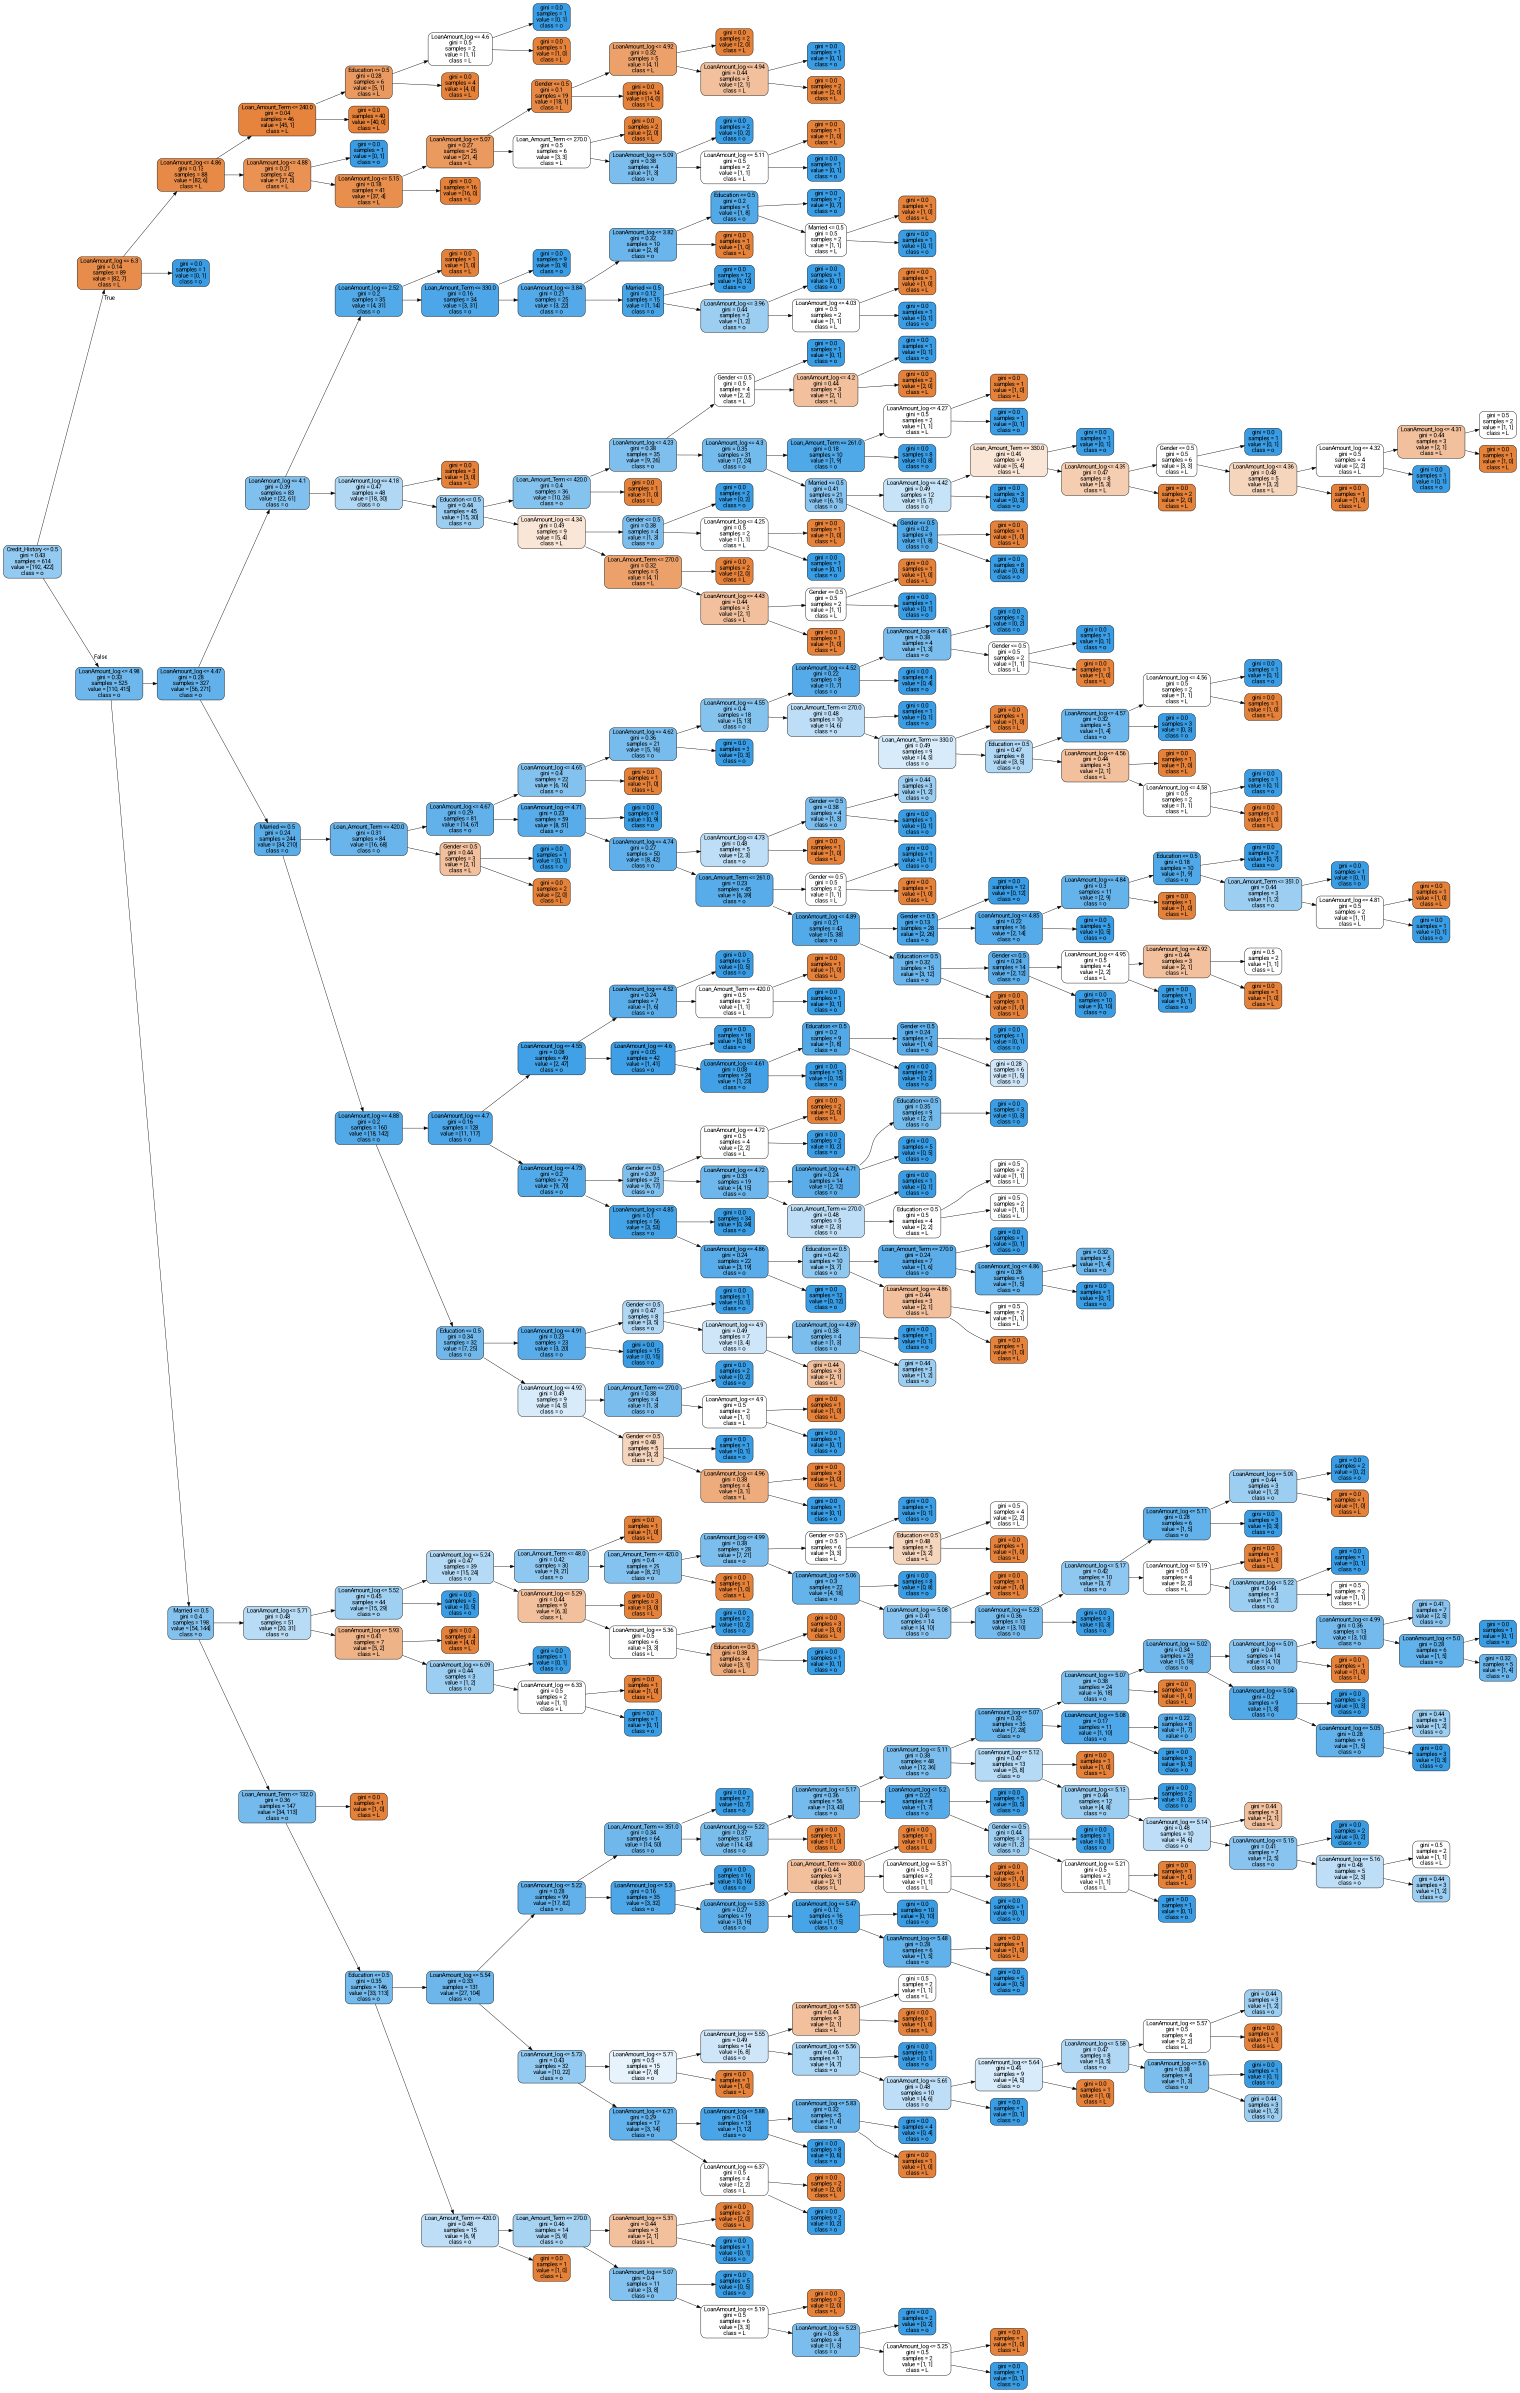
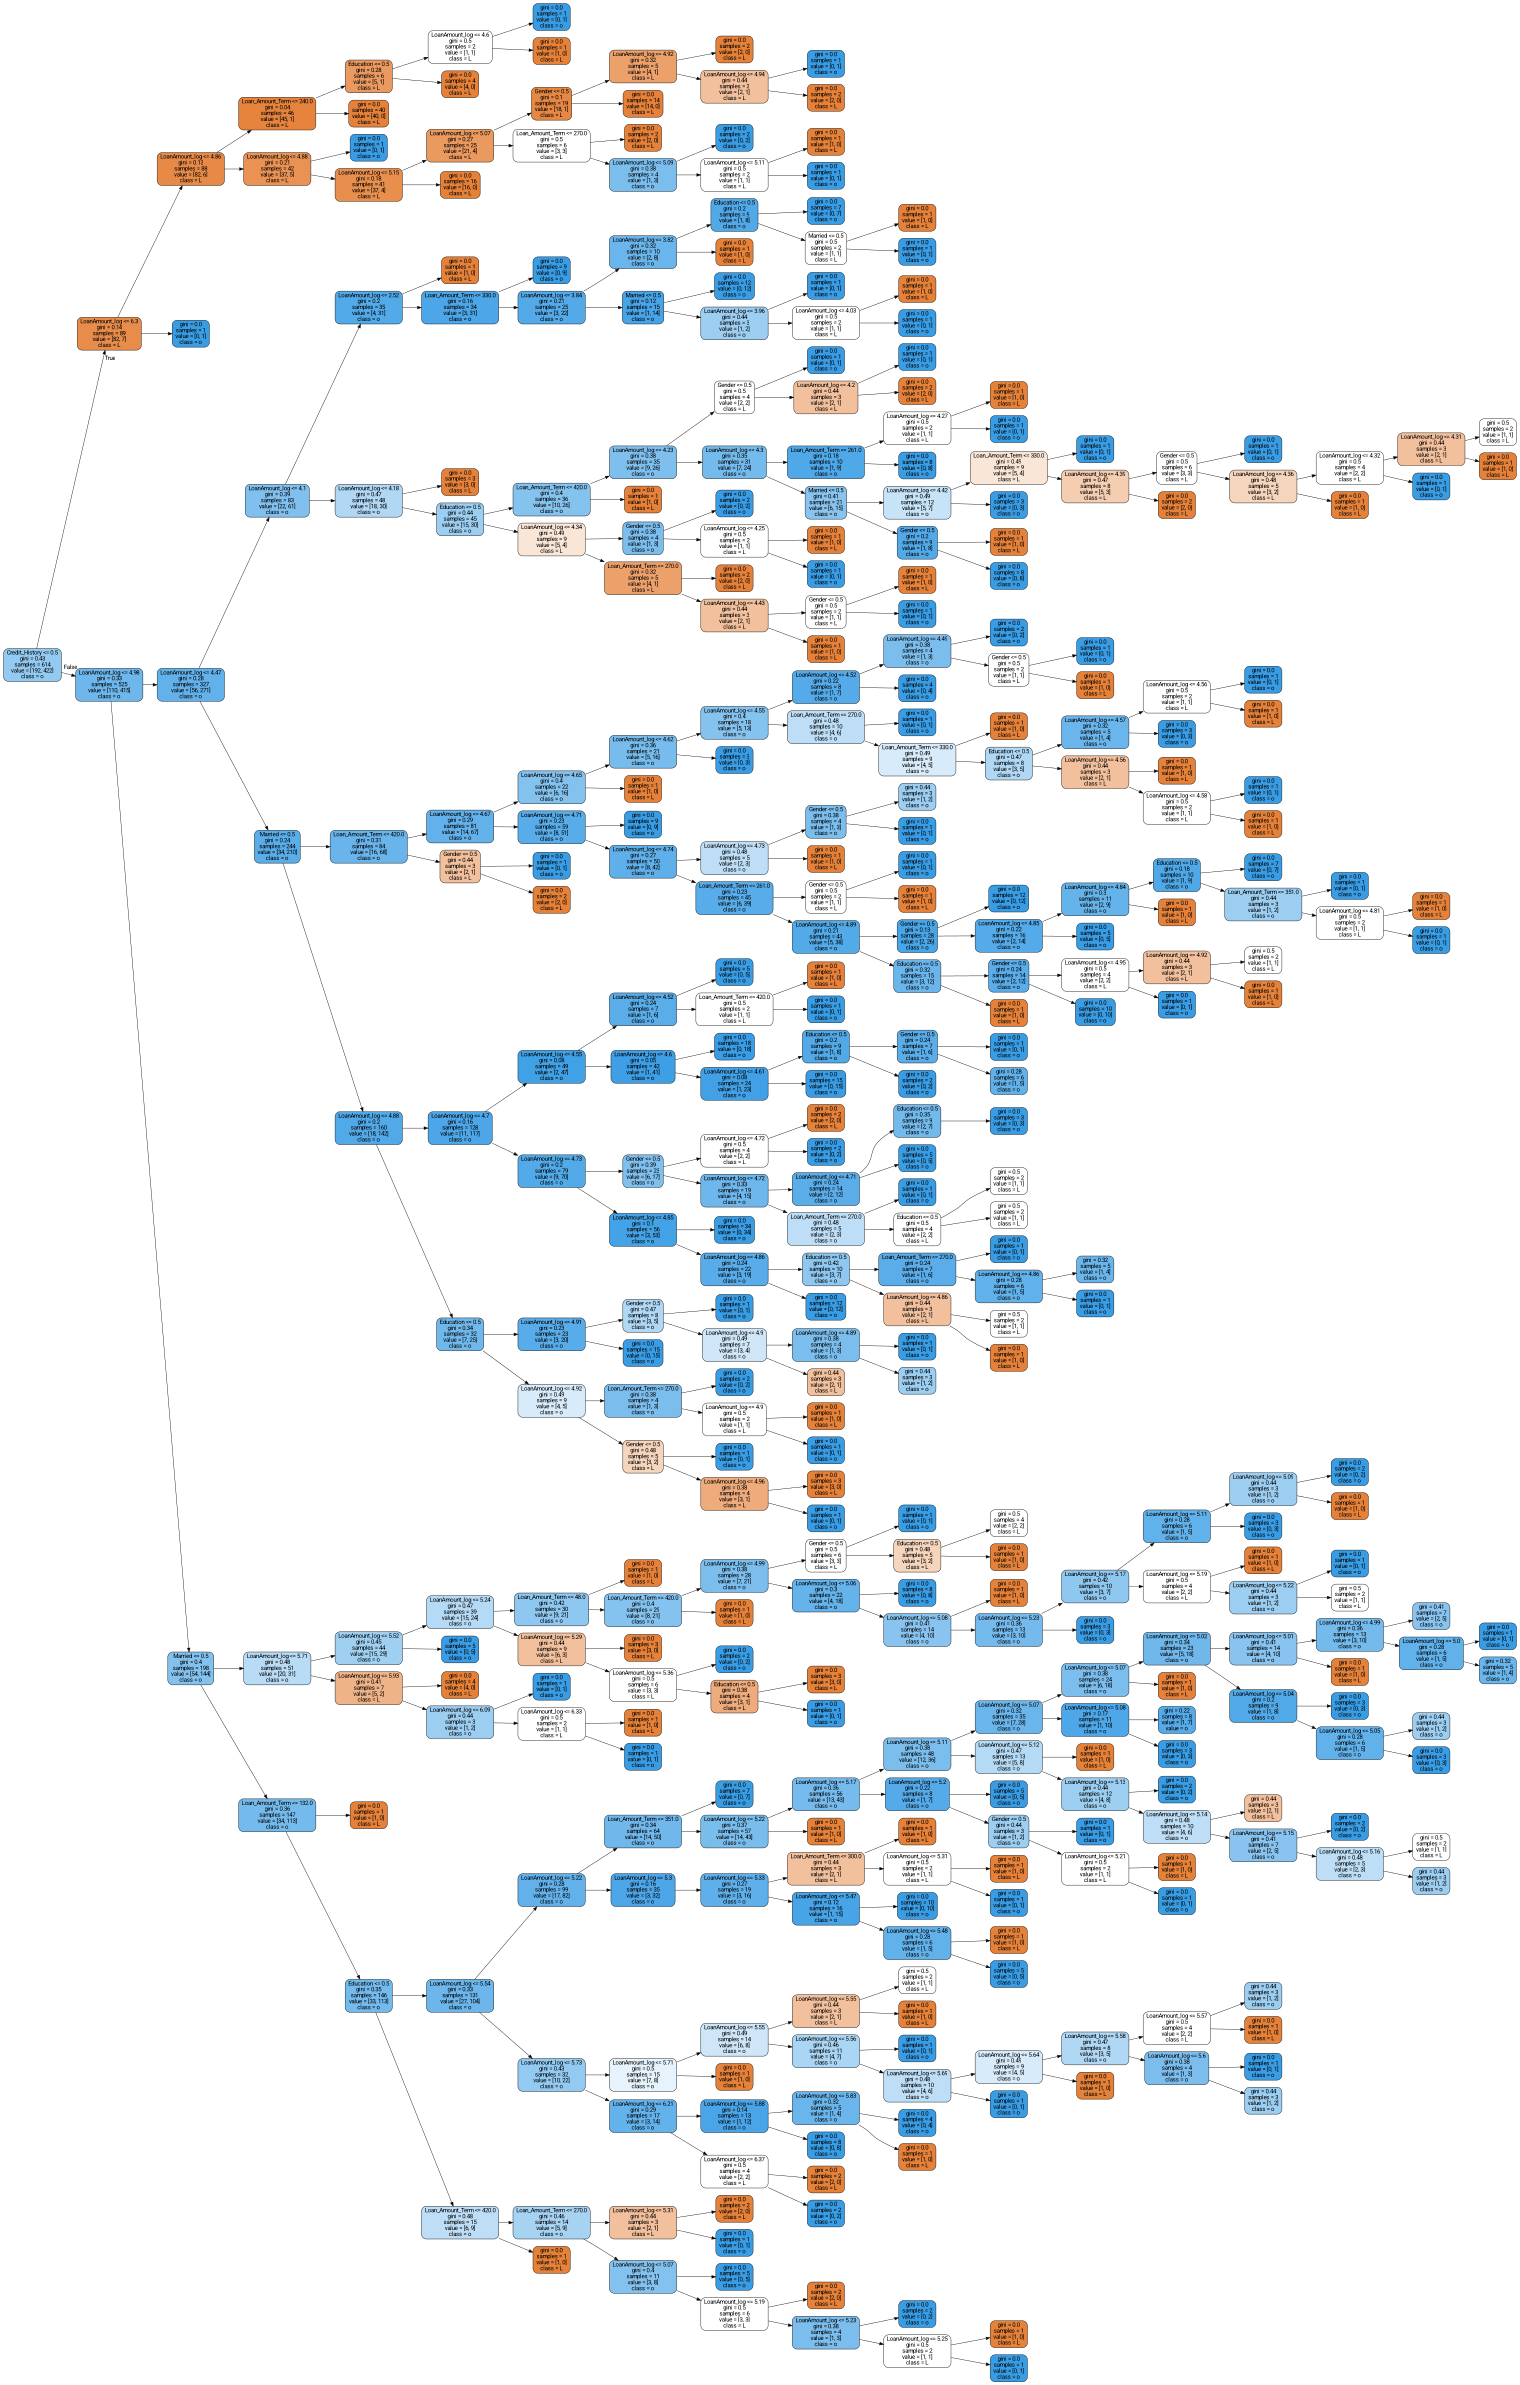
node "gini = 0.28 samples = 6 value = [1, 5] class = o": fillcolor #cee6f8 -> #61b1ea
node "gini = 0.0 samples = 16 value = [0, 16] class = o": removed
